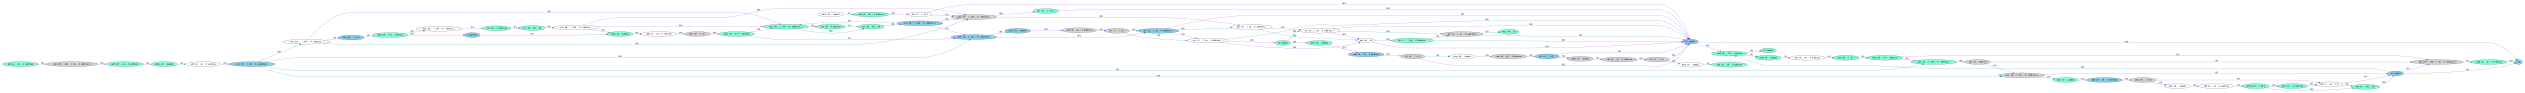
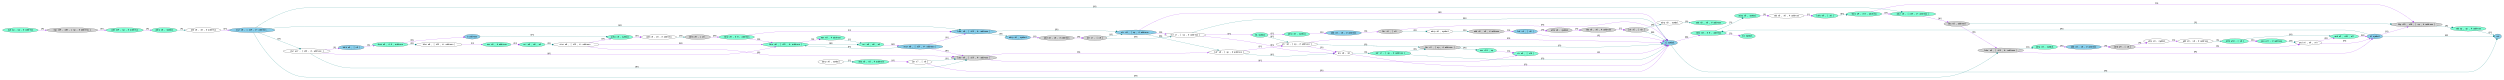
edge "mov x10 , sp" -> "str w9 , [ x10 ]": added, label "CFG"
